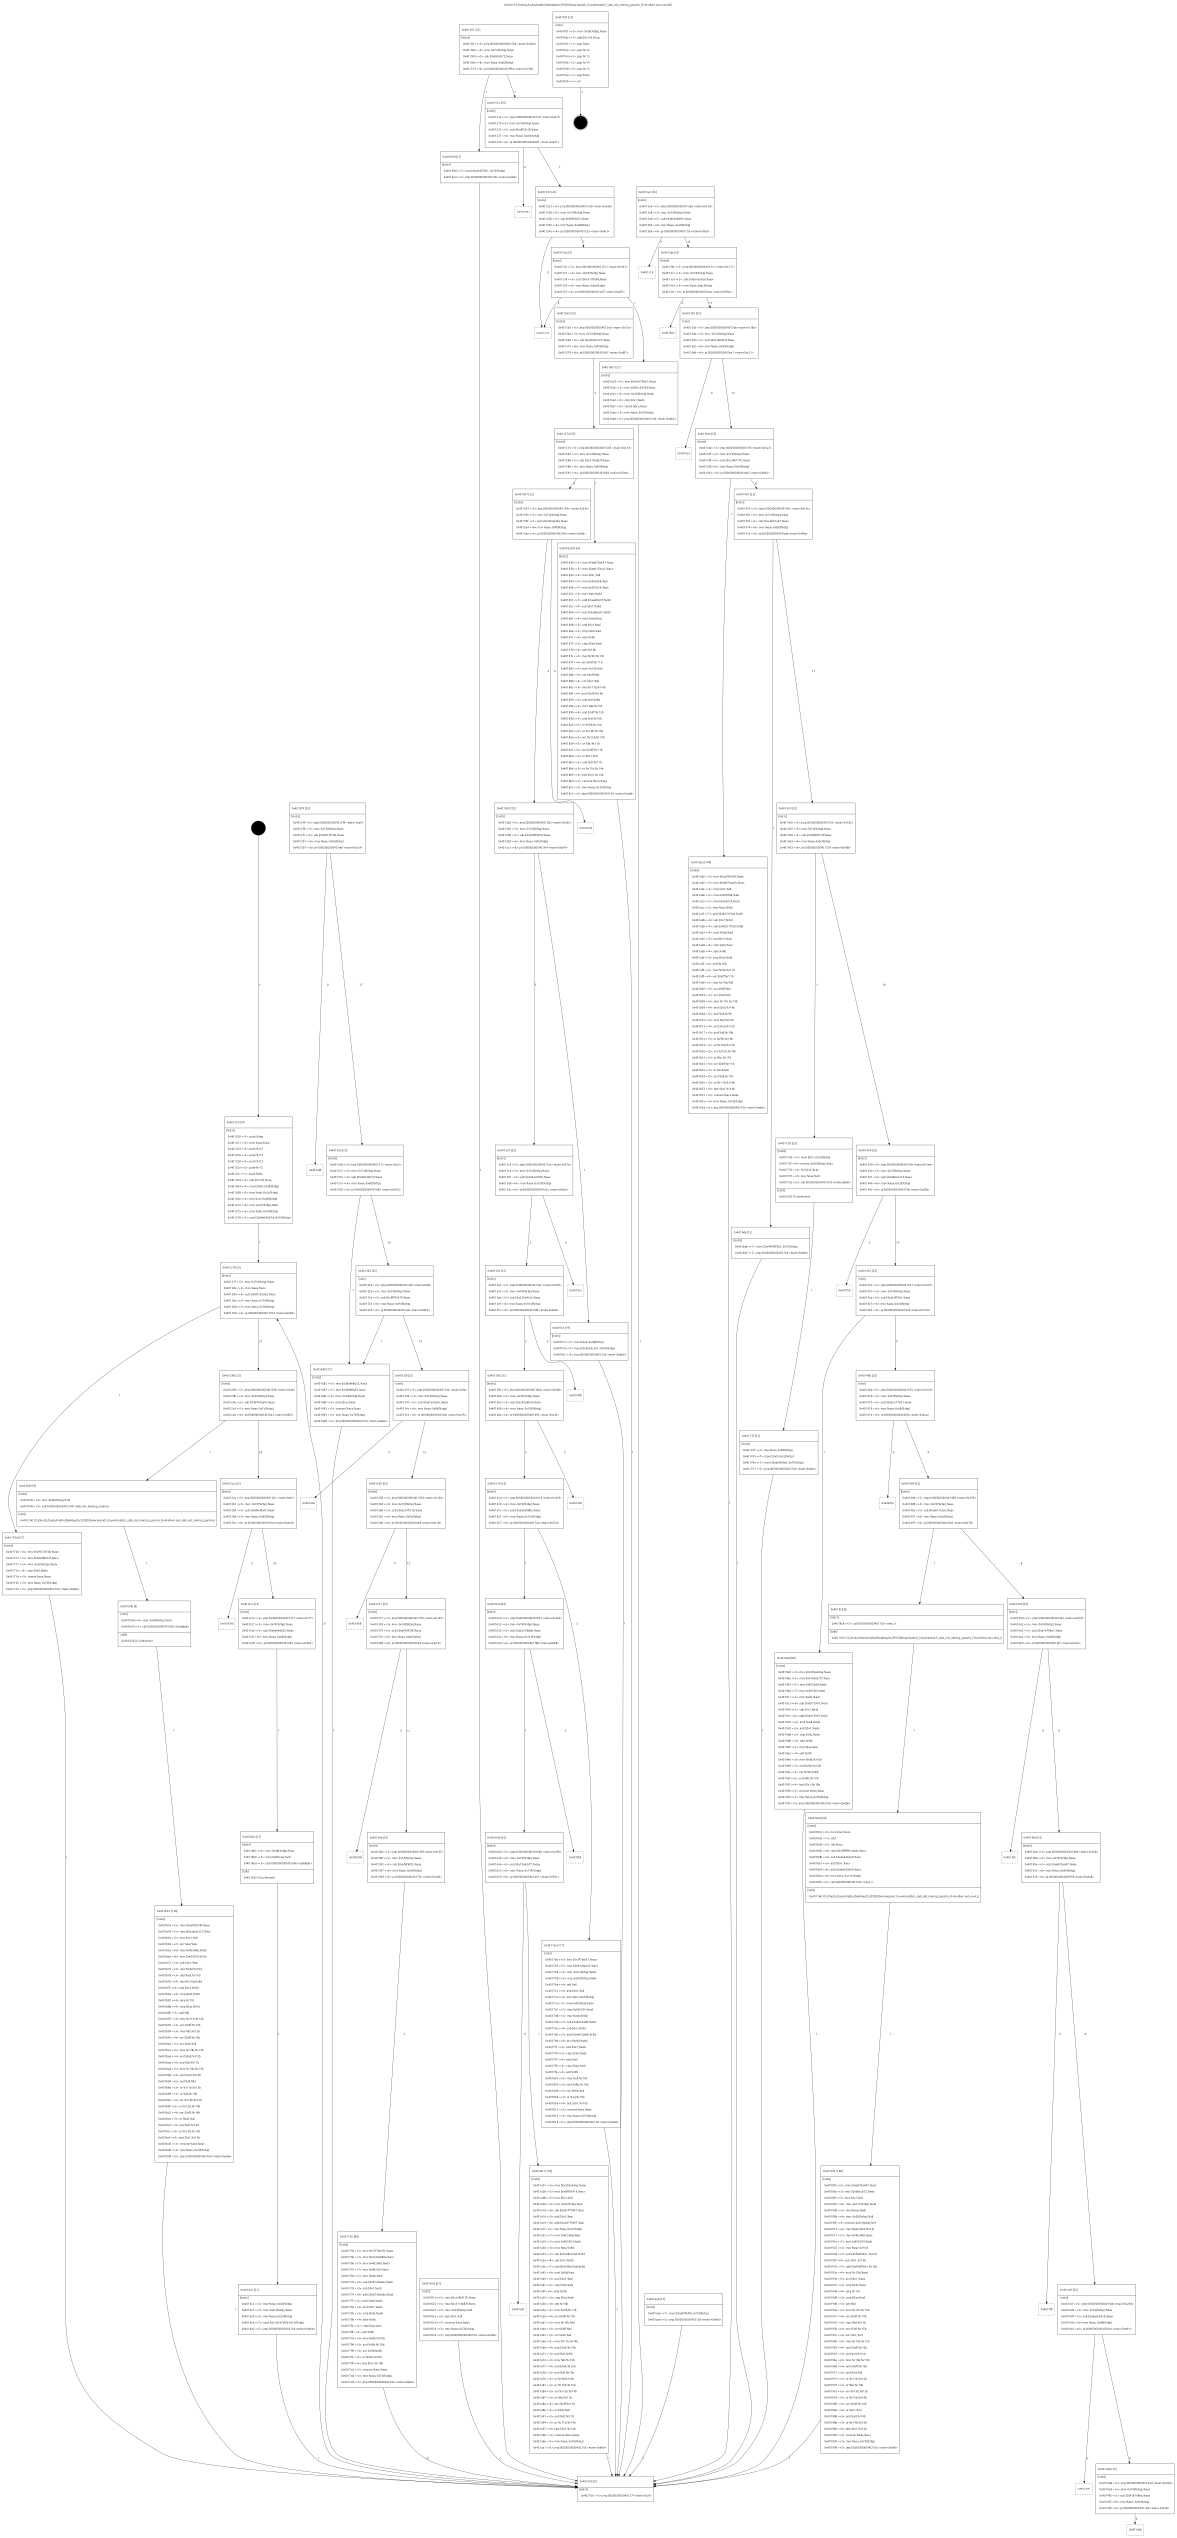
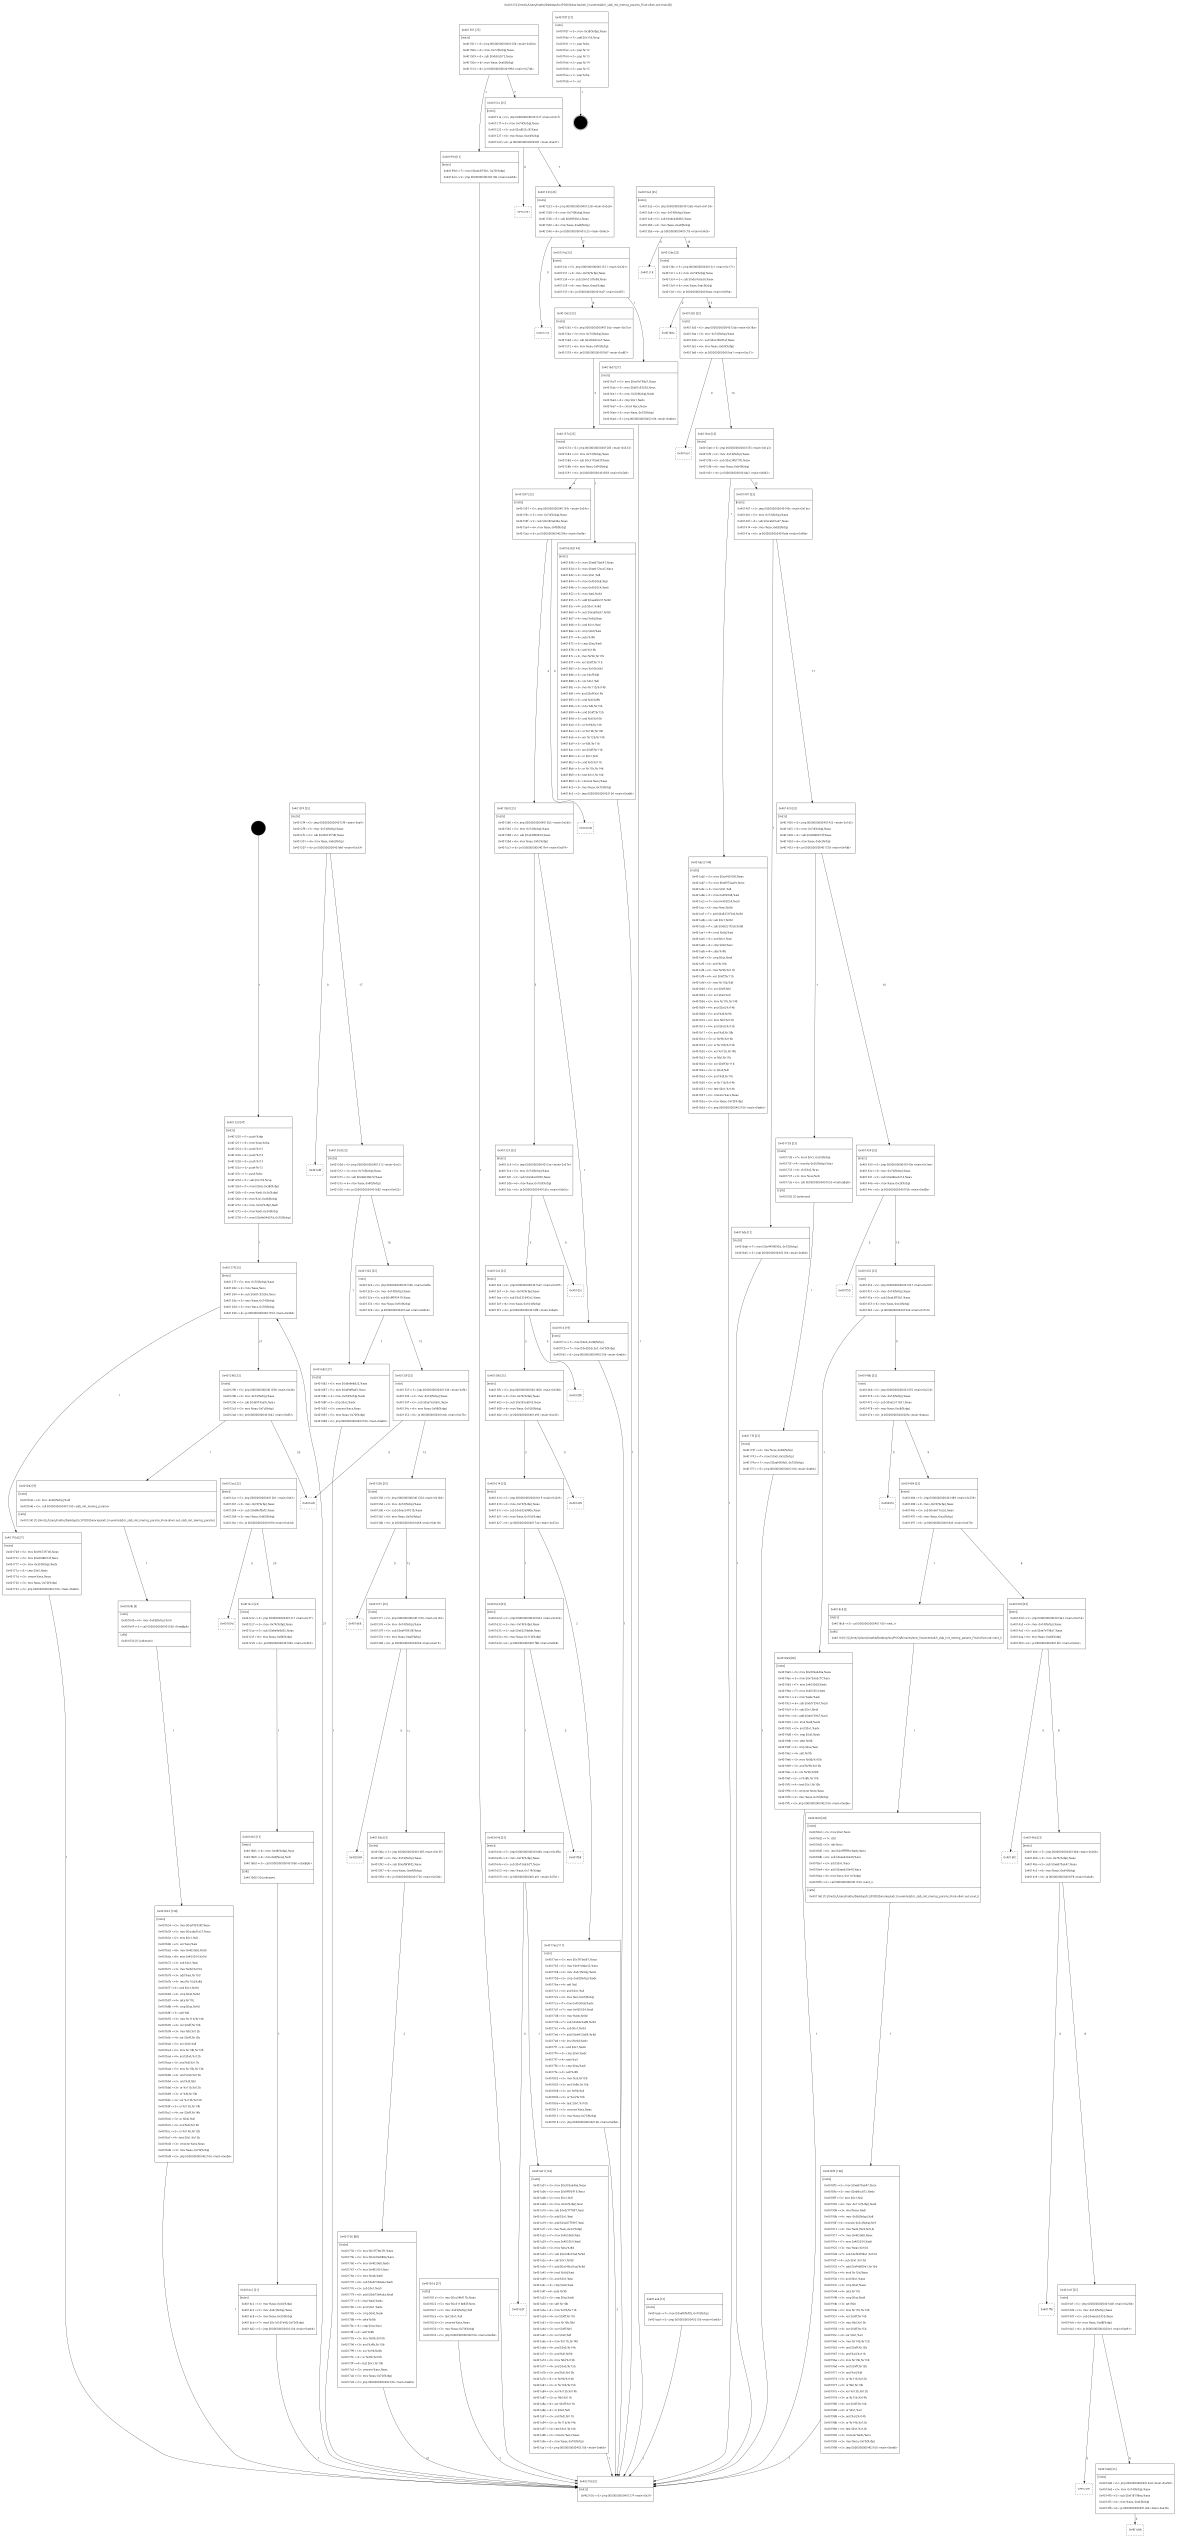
edge "0x40154c [25]" -> "0x401c33": now "0x40154c [25]" -> "0x401565 [25]"
edge "0x401296 [22]" -> "0x4012ac [22]": now "0x401296 [22]" -> "0x401ecb"
